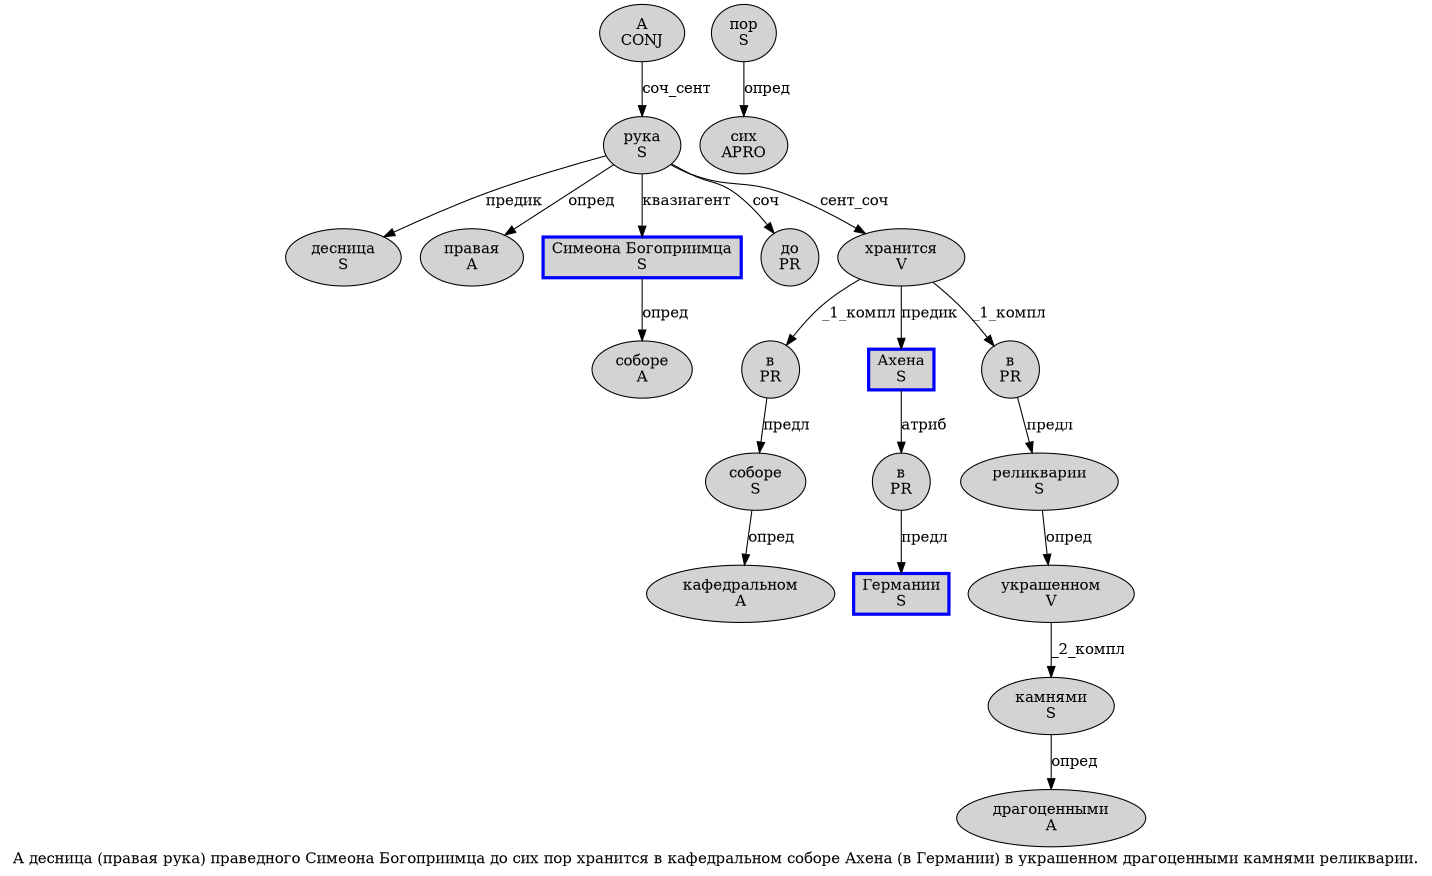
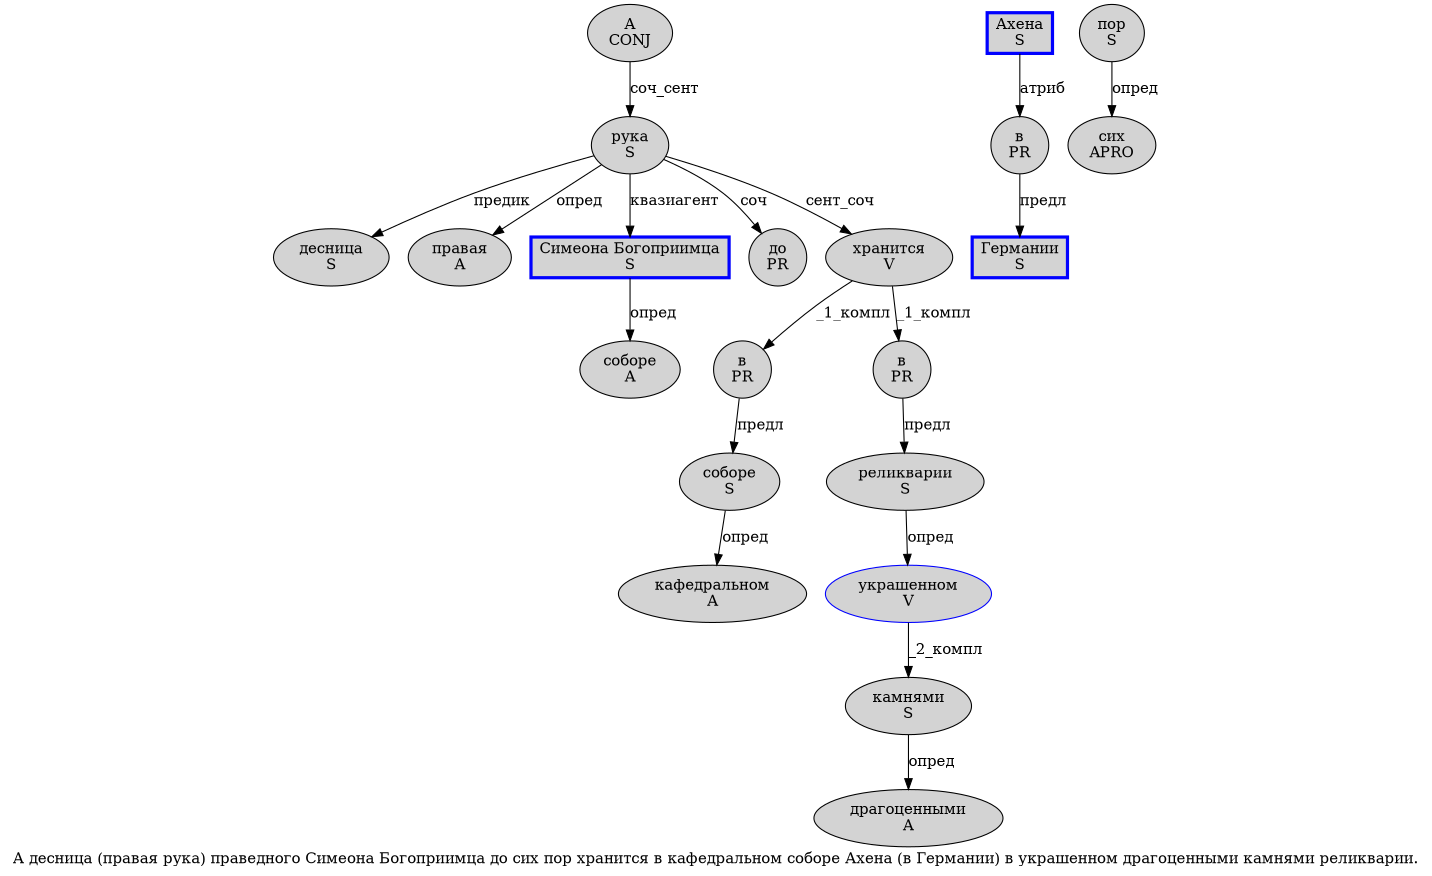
edge "хранится V" -> "Ахена S": removed, label "предик"
node "украшенном V": color black -> blue
